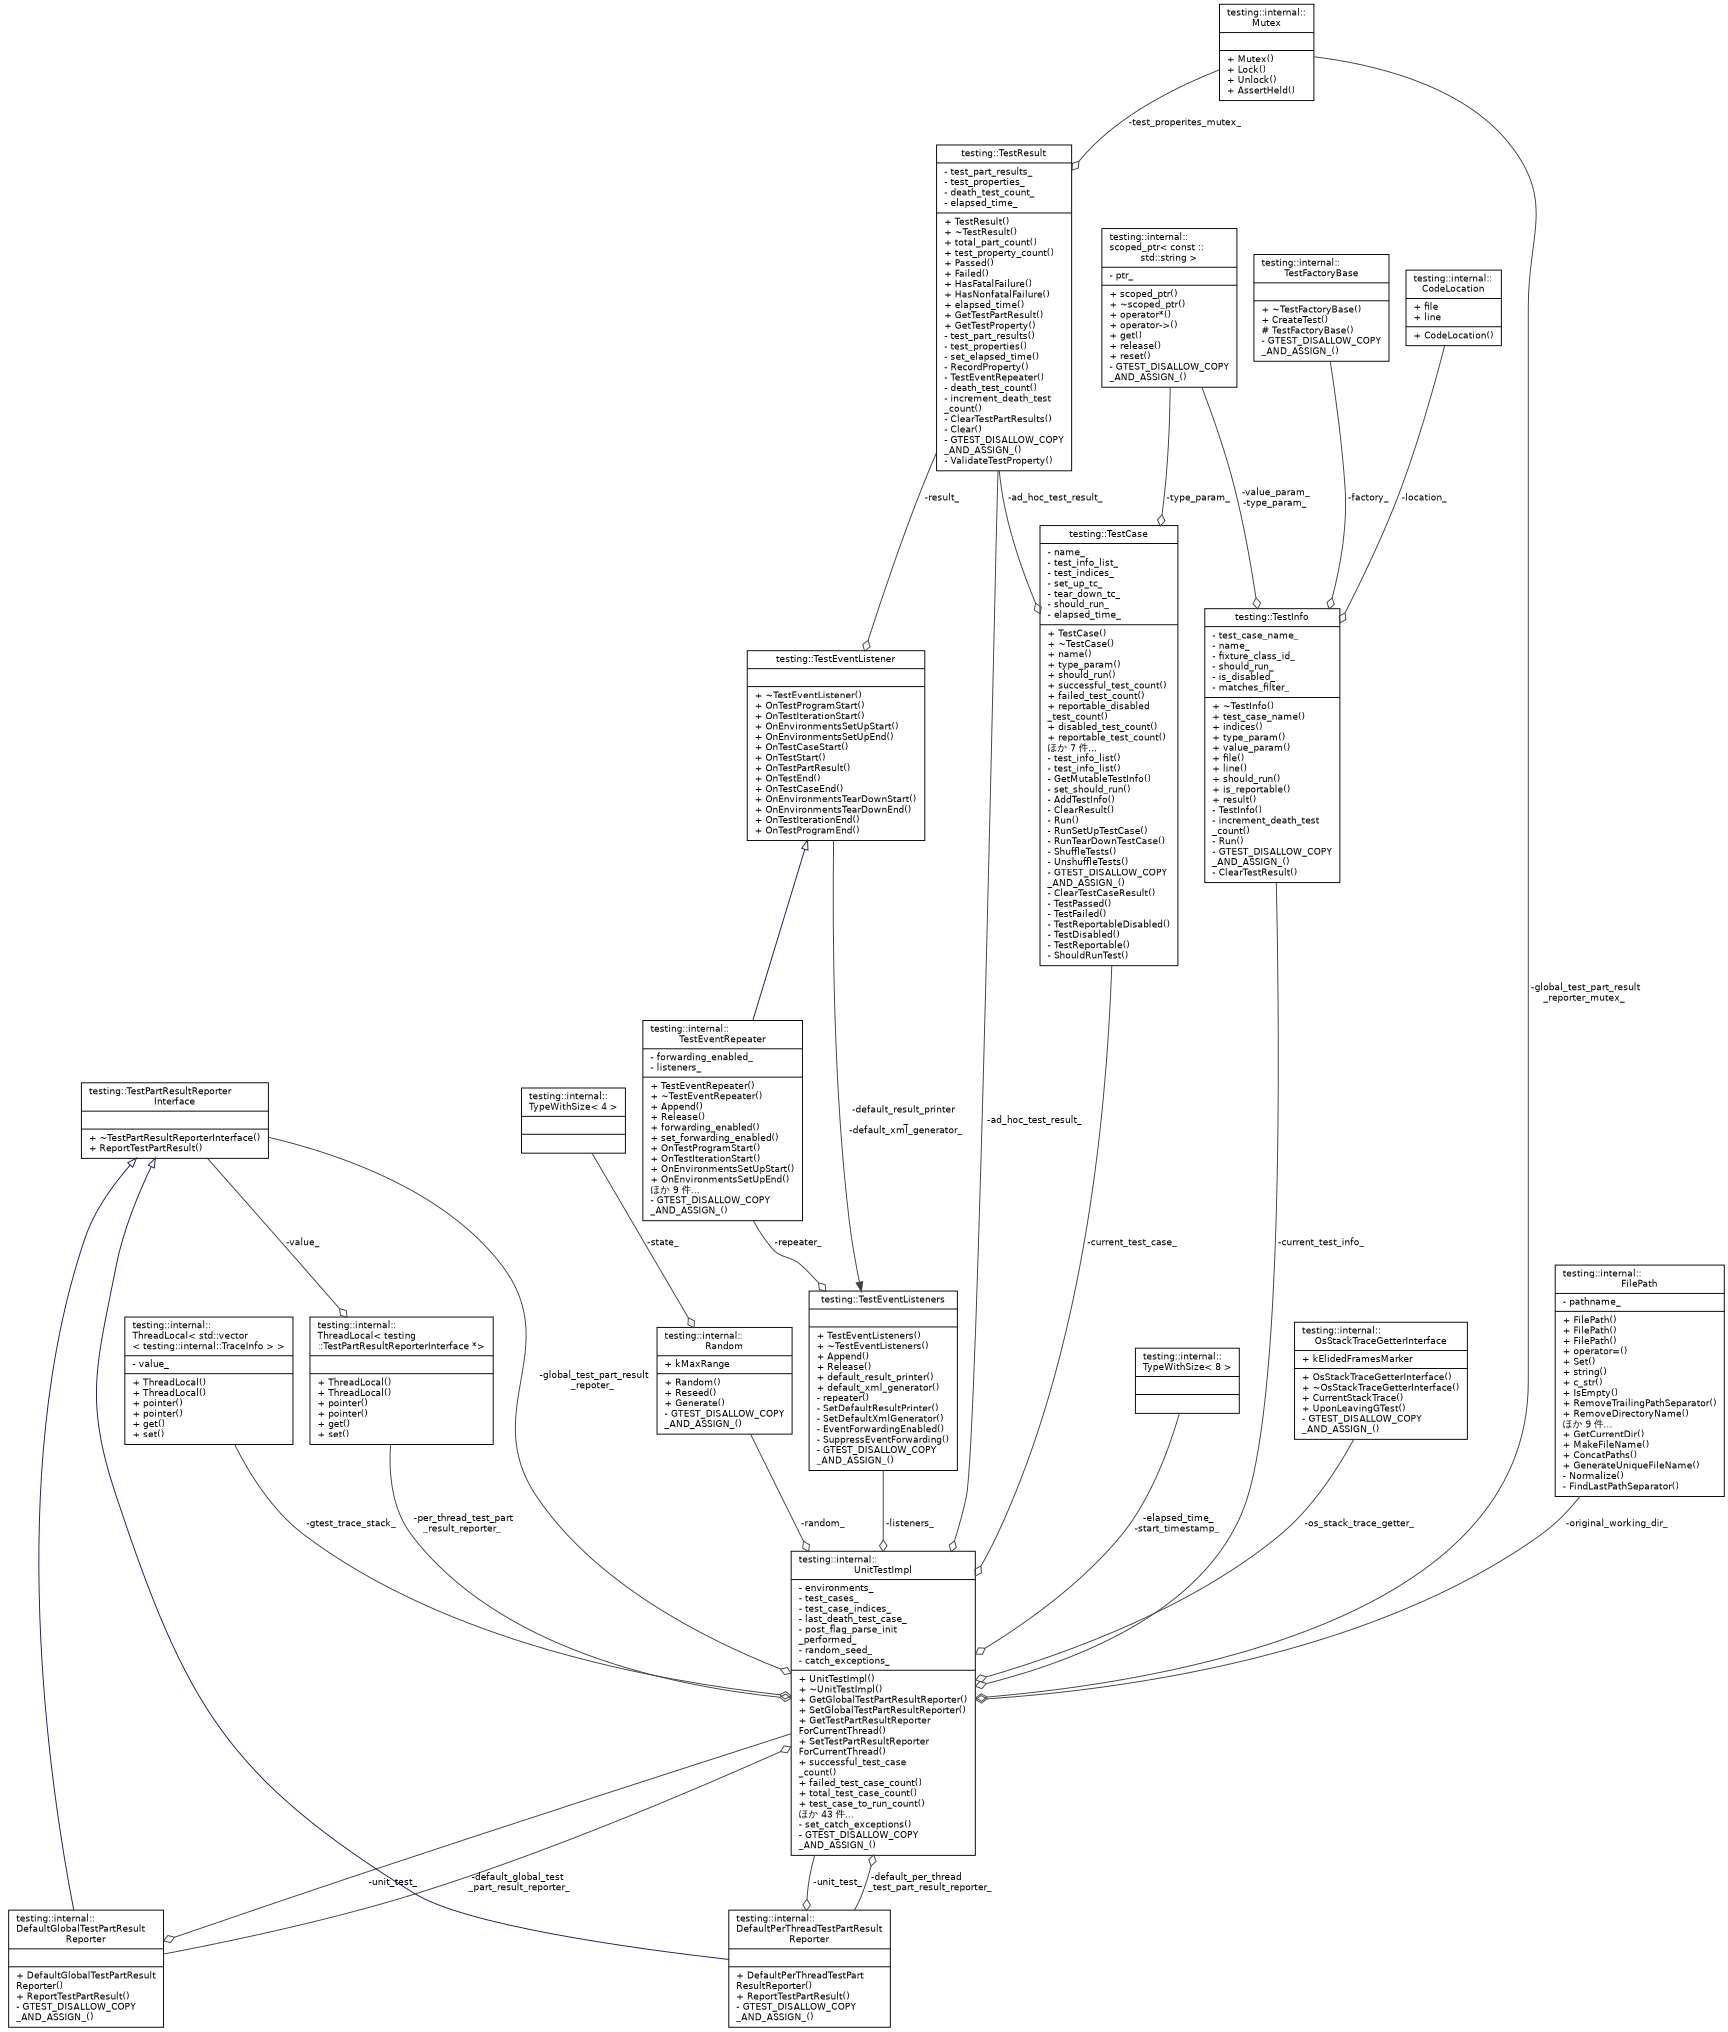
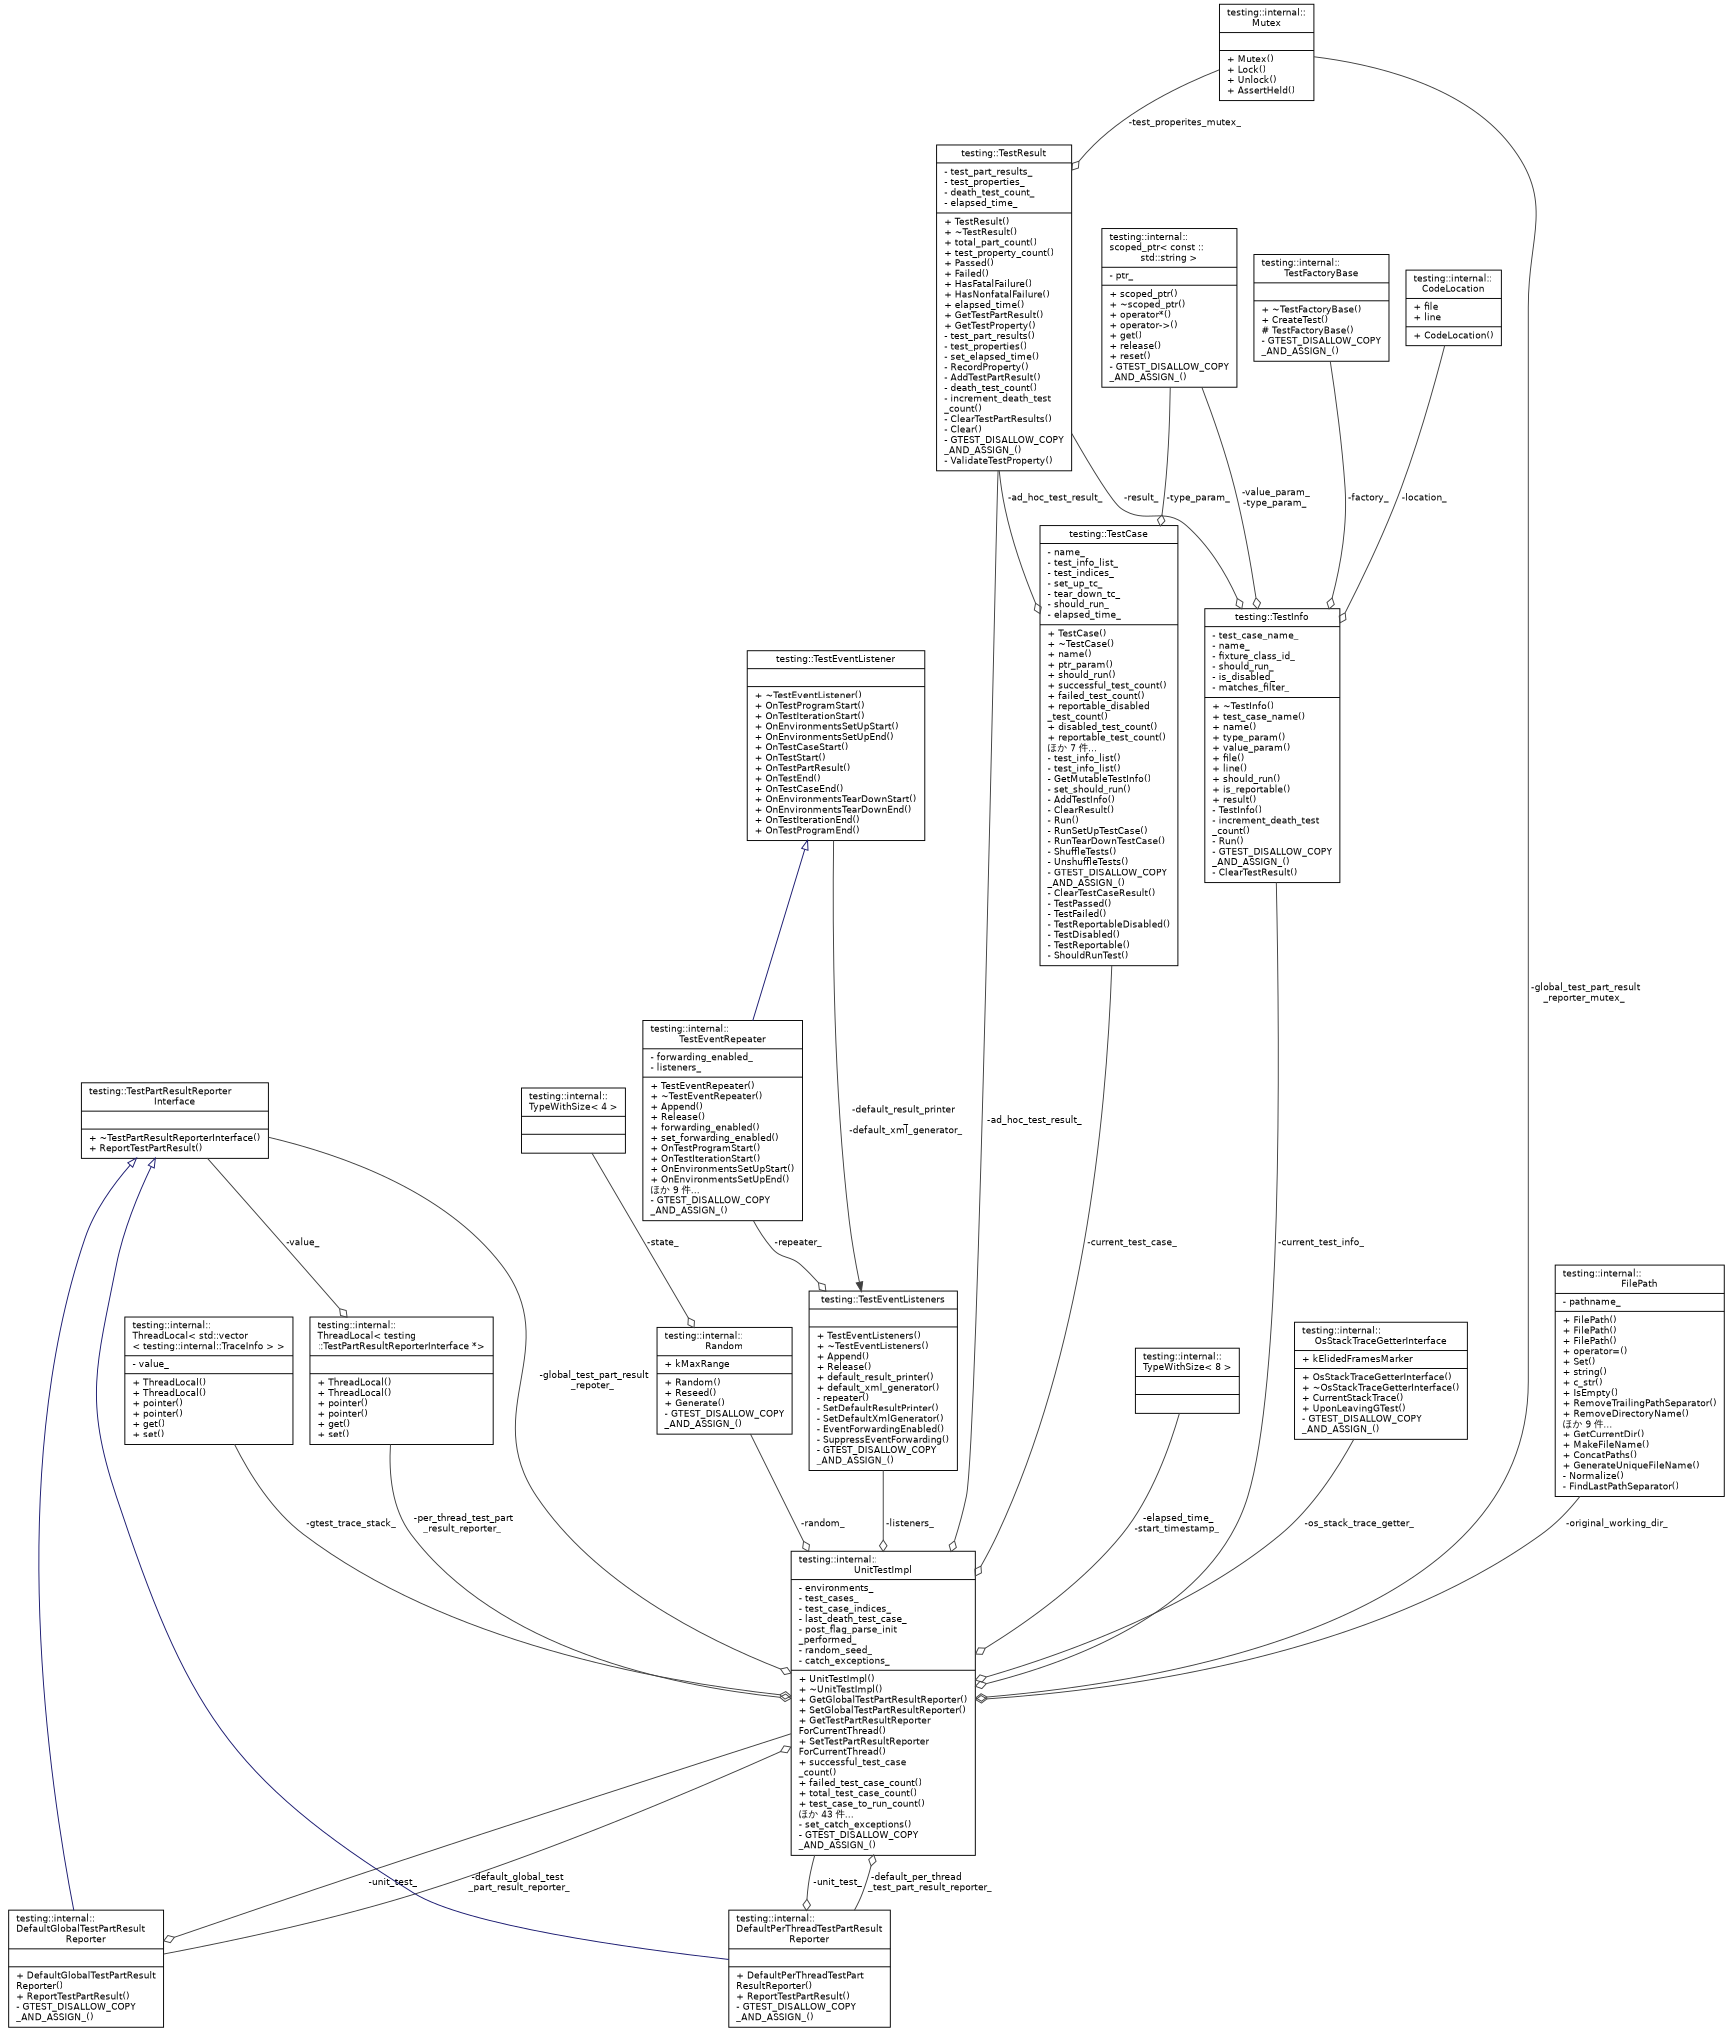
node "testing::TestResult": text "- TestEventRepeater()" -> "- AddTestPartResult()"
edge "testing::TestResult" -> "testing::TestEventListener": now "testing::TestResult" -> "testing::TestInfo"
node "testing::TestCase": text "+ type_param()" -> "+ ptr_param()"
node "testing::TestInfo": text "+ indices()" -> "+ name()"
